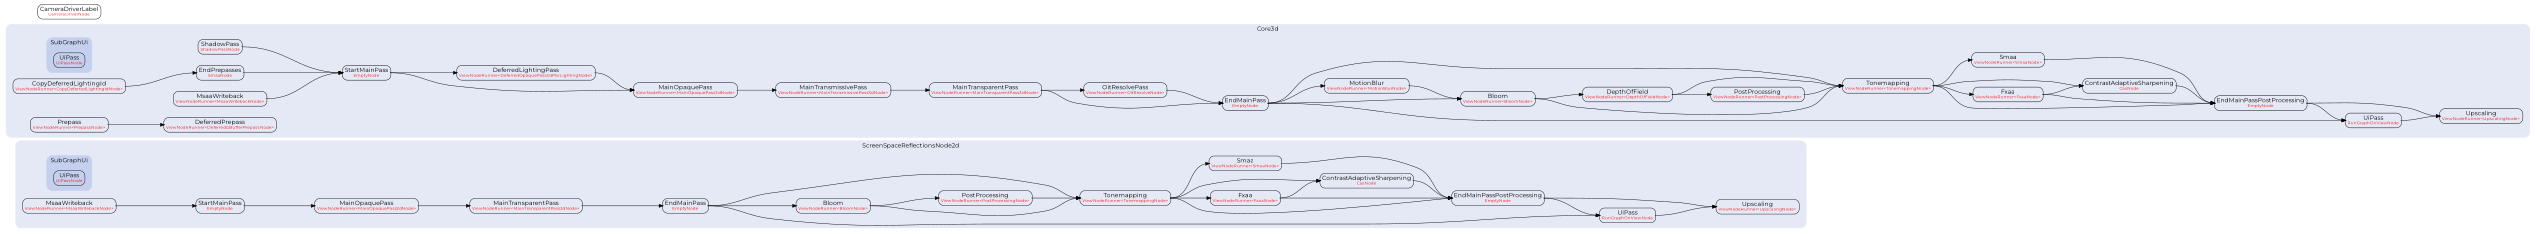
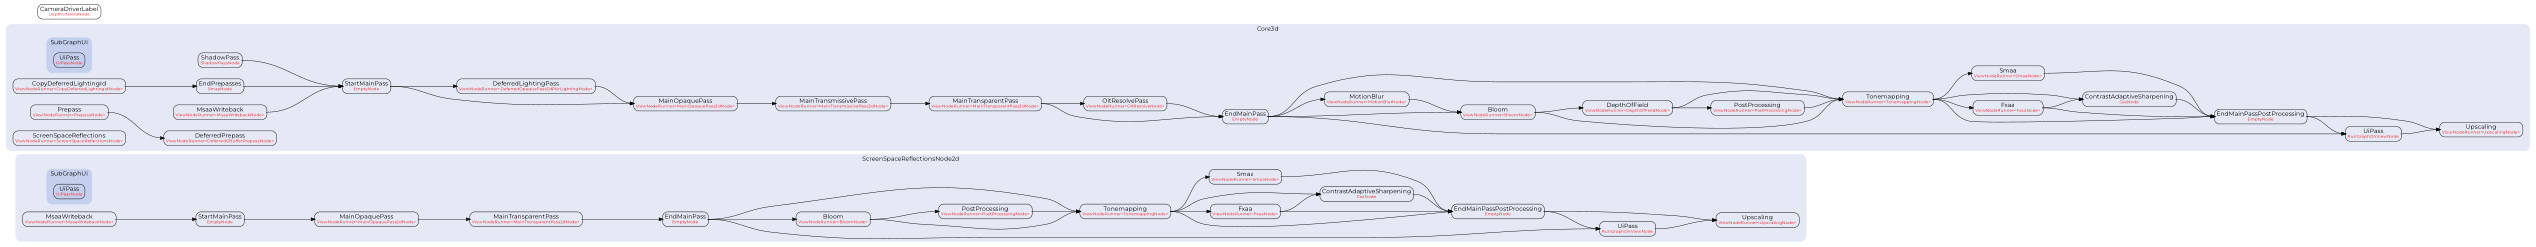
node "CameraDriverLabel": text "CameraDriverNode" -> "DepthOfFieldNode"
node "ScreenSpaceReflections": added
